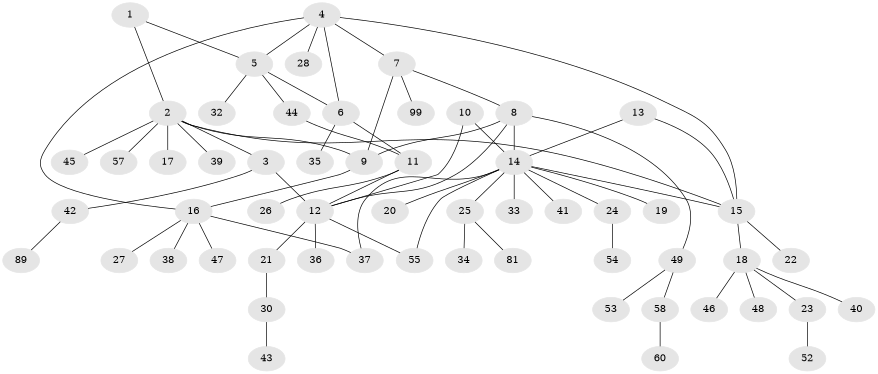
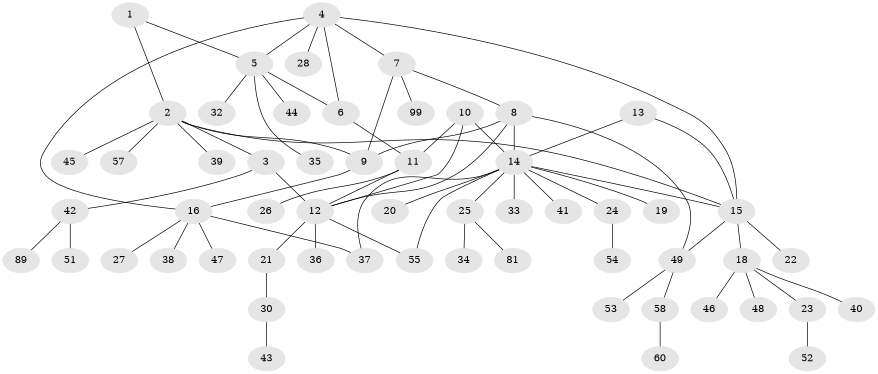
edge "6" -- "35": now "5" -- "35"
edge "44" -- "11": now "10" -- "11"
node "17": removed
edge "15" -- "49": added
node "51": added
